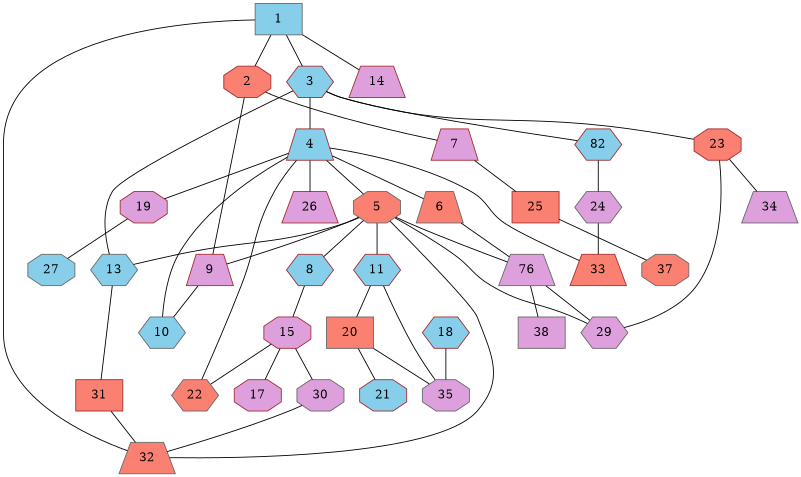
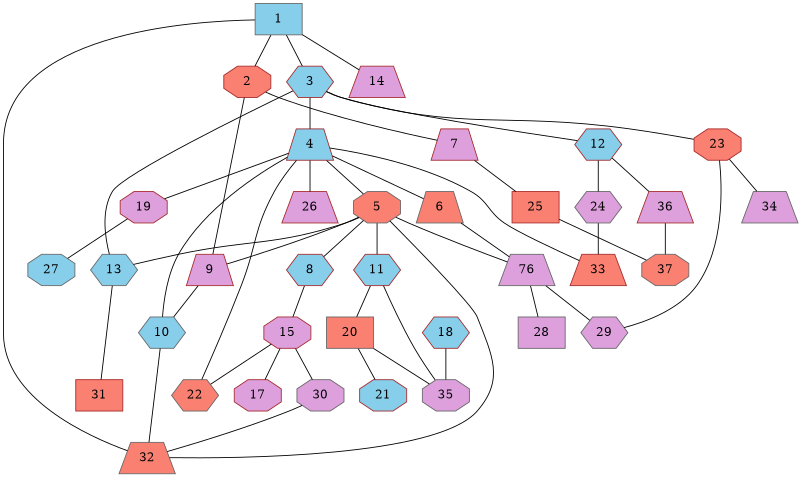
node "82": label "82" -> "12"
node "36": added
edge "5" -- "29": removed
node "38": label "38" -> "28"
edge "31" -- "32": now "10" -- "32"
